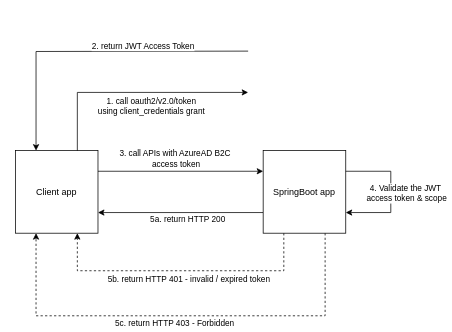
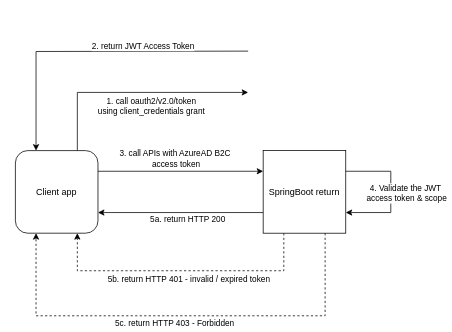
node "Client app": shape rectangle -> rounded rectangle
node "SpringBoot app": label "SpringBoot app" -> "SpringBoot return"
